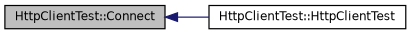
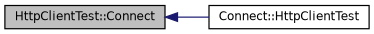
node "HttpClientTest::HttpClientTest": label "HttpClientTest::HttpClientTest" -> "Connect::HttpClientTest"
